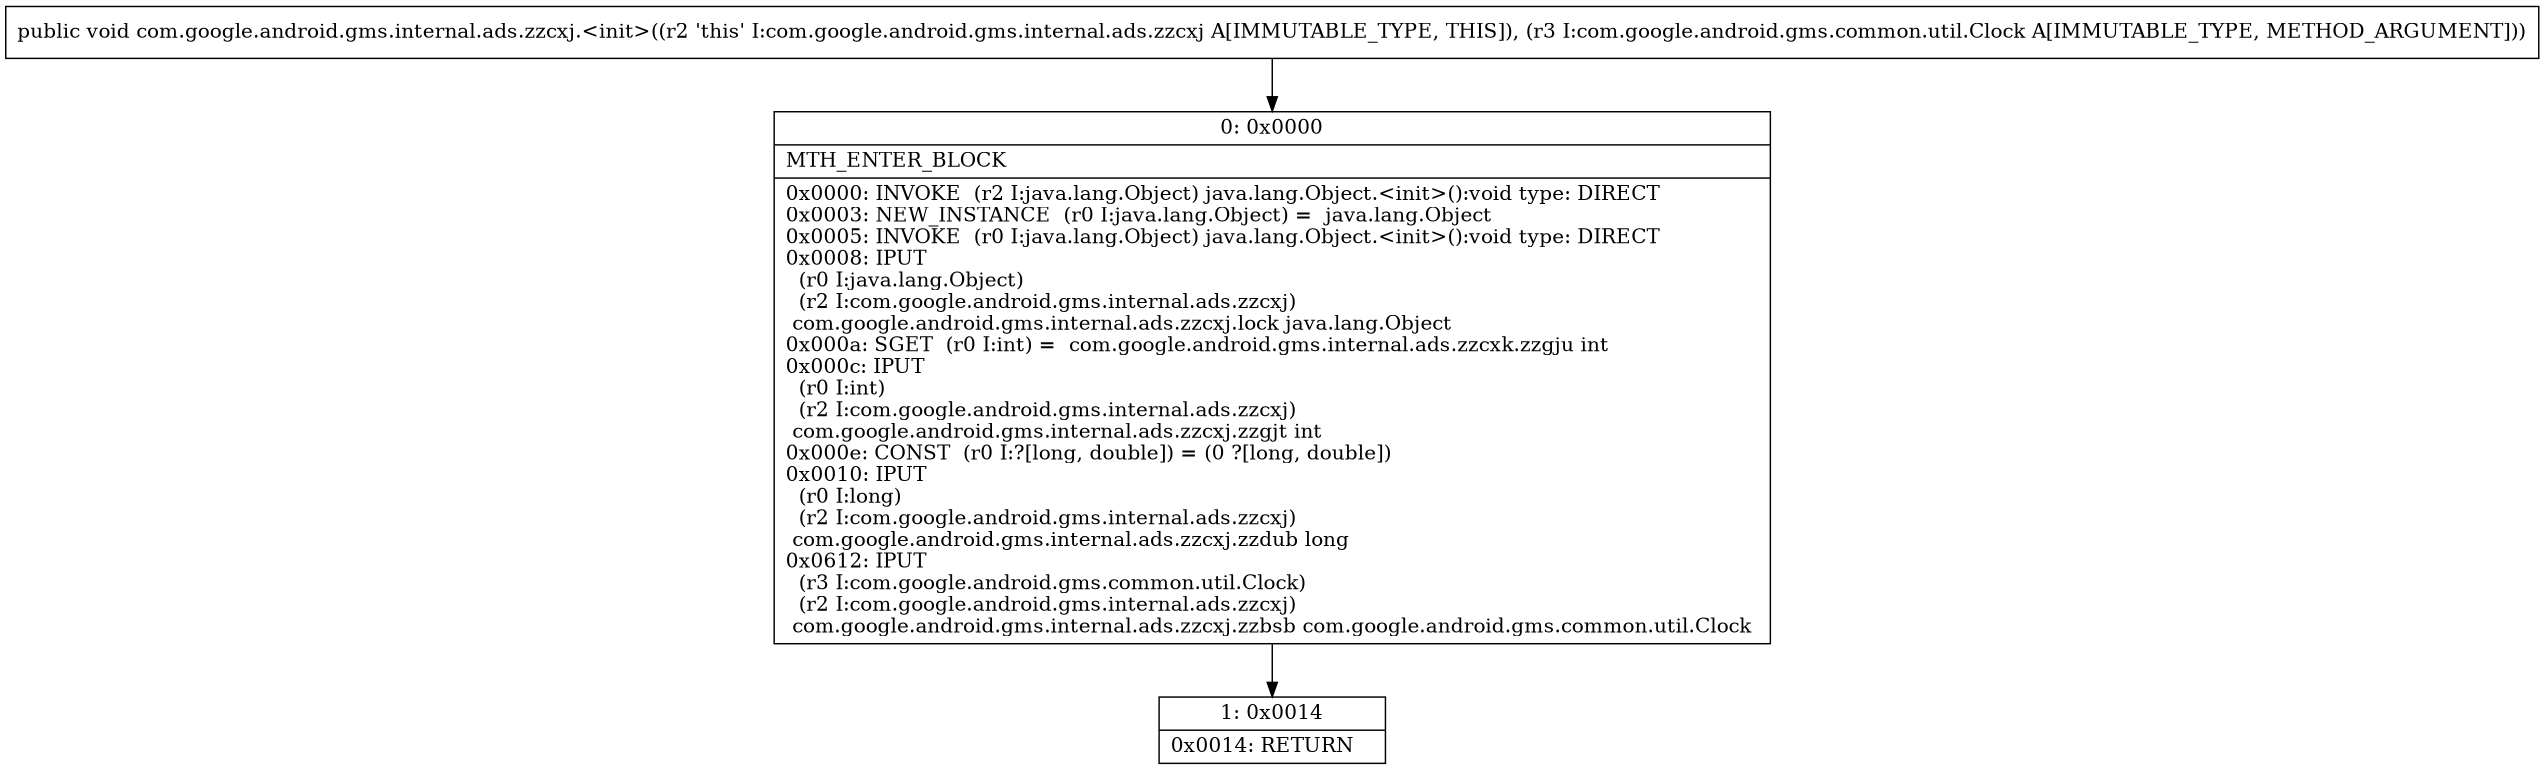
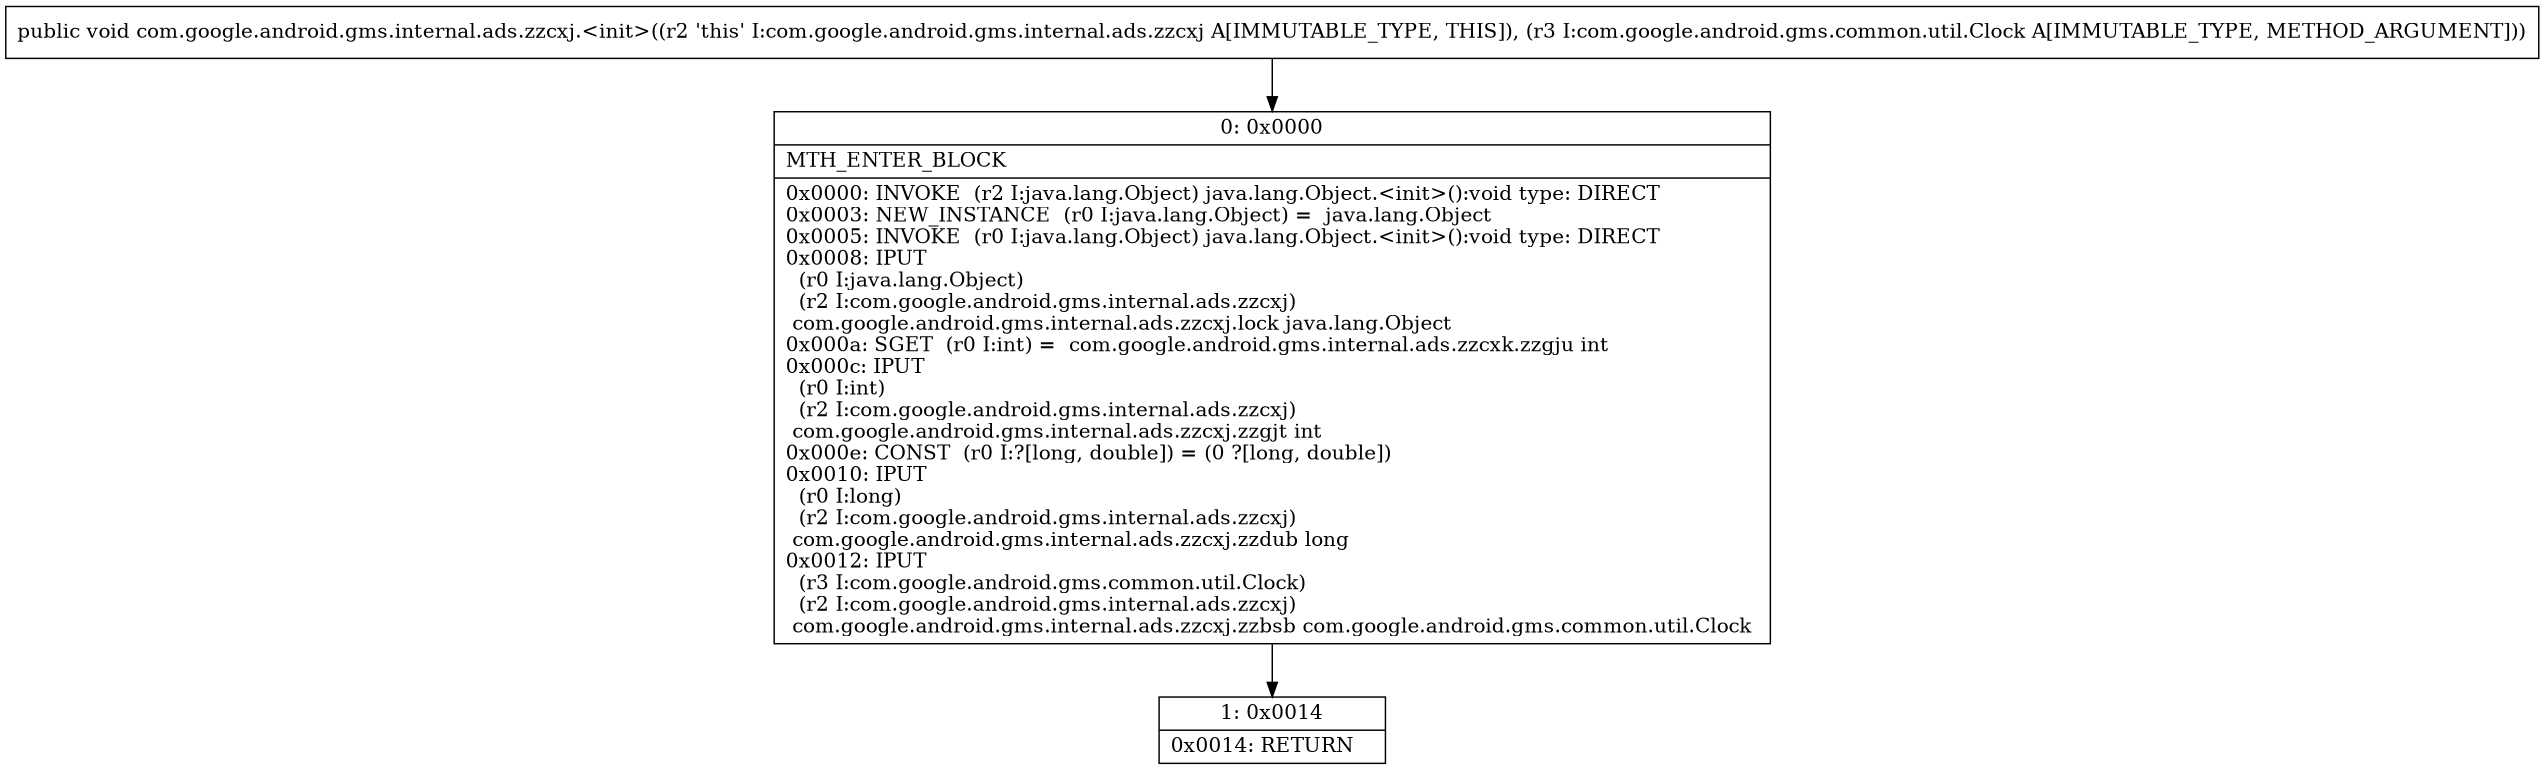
node "0: 0x0000": text "0x0612: IPUT" -> "0x0012: IPUT"
